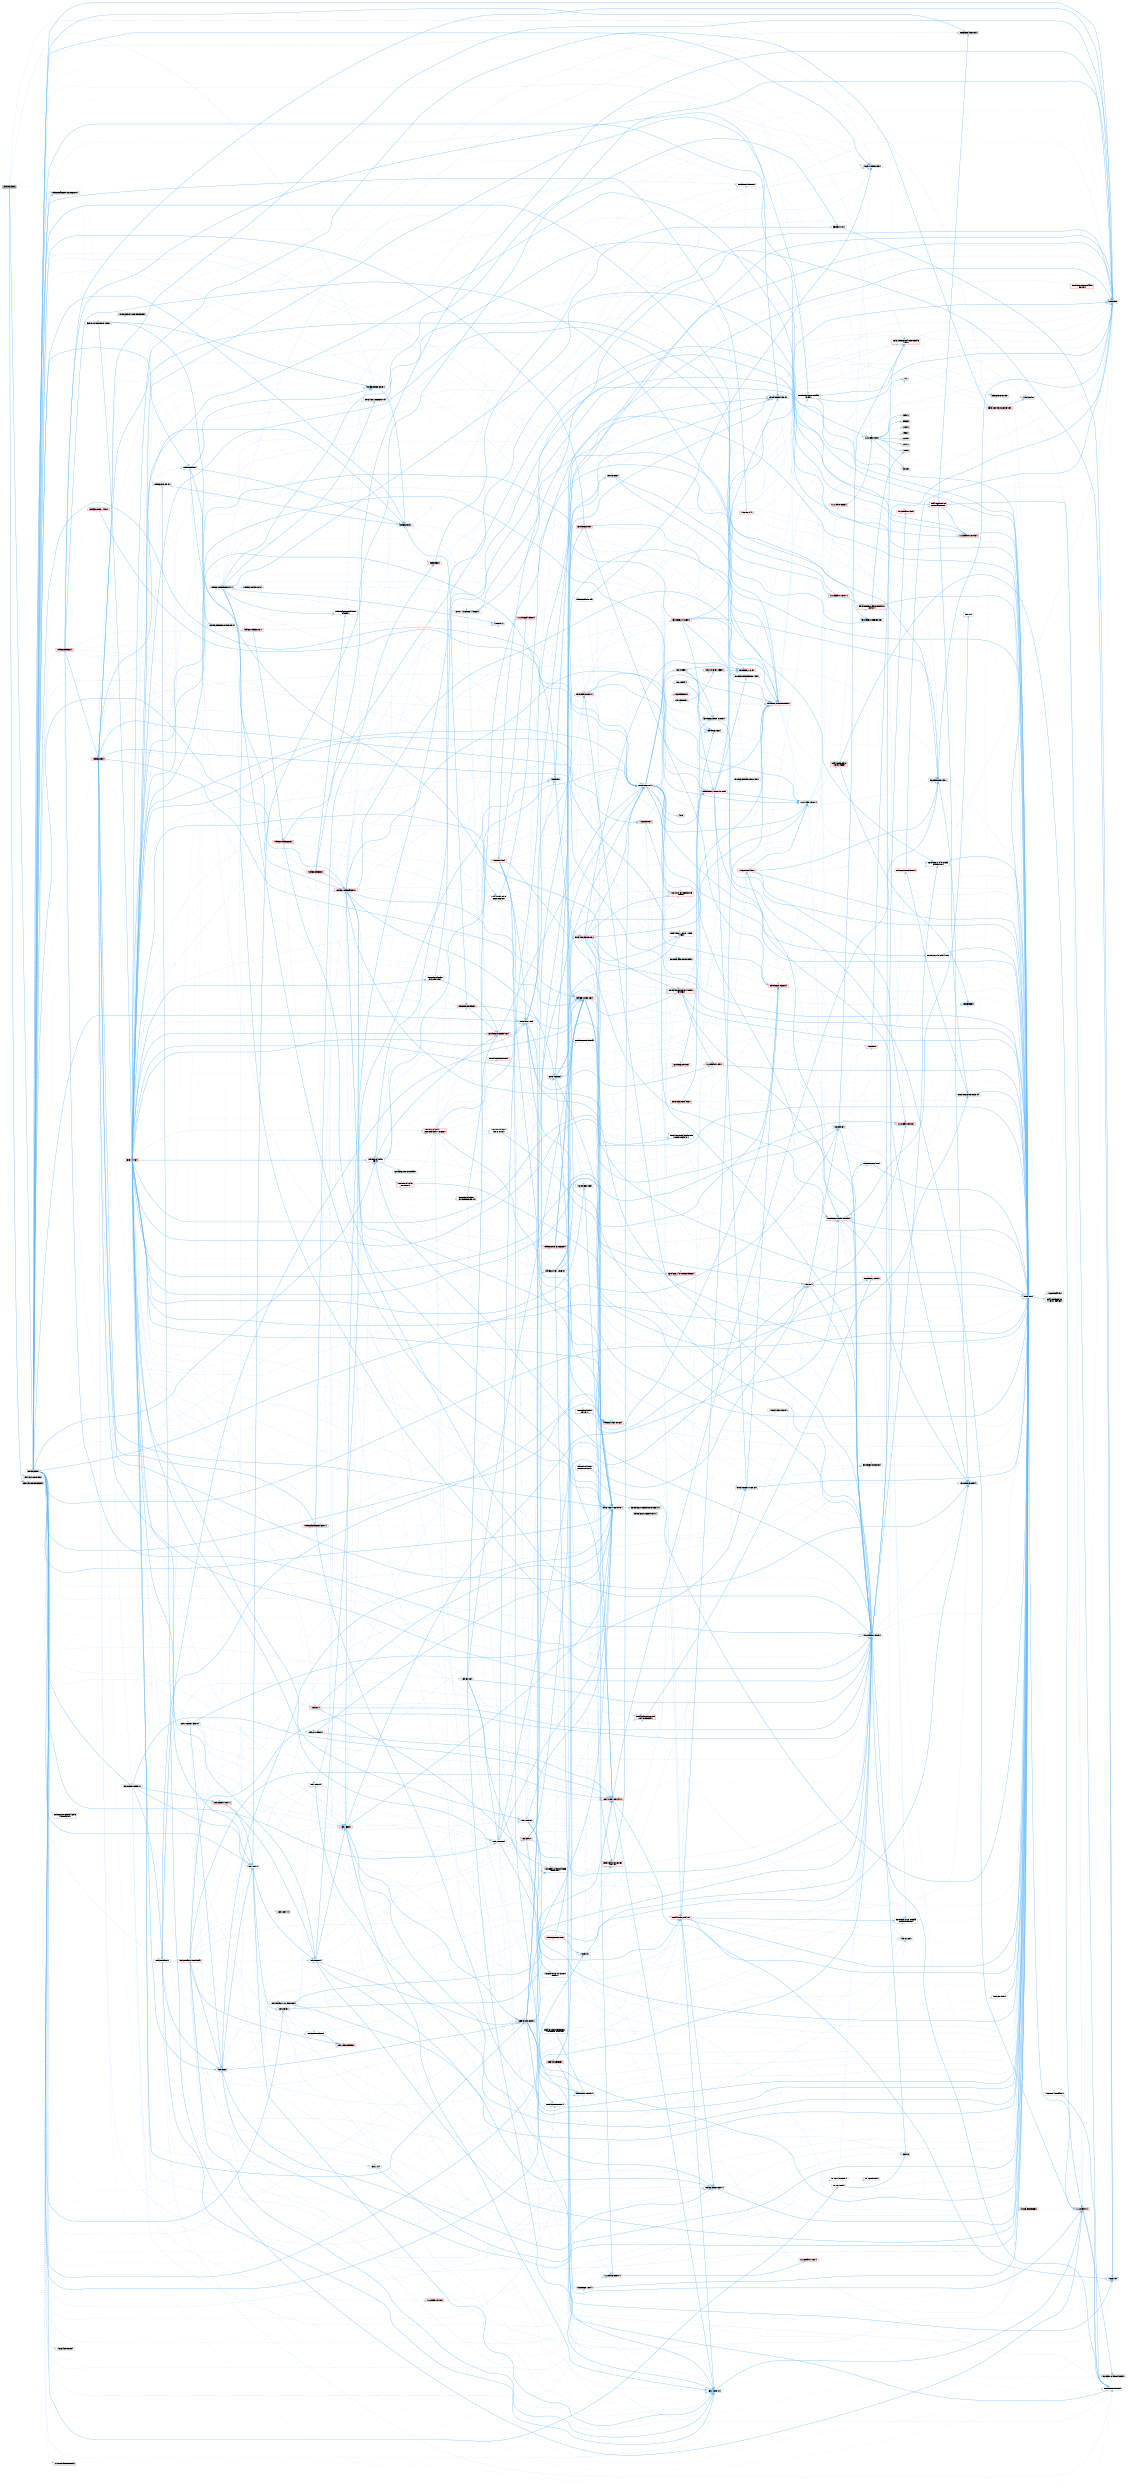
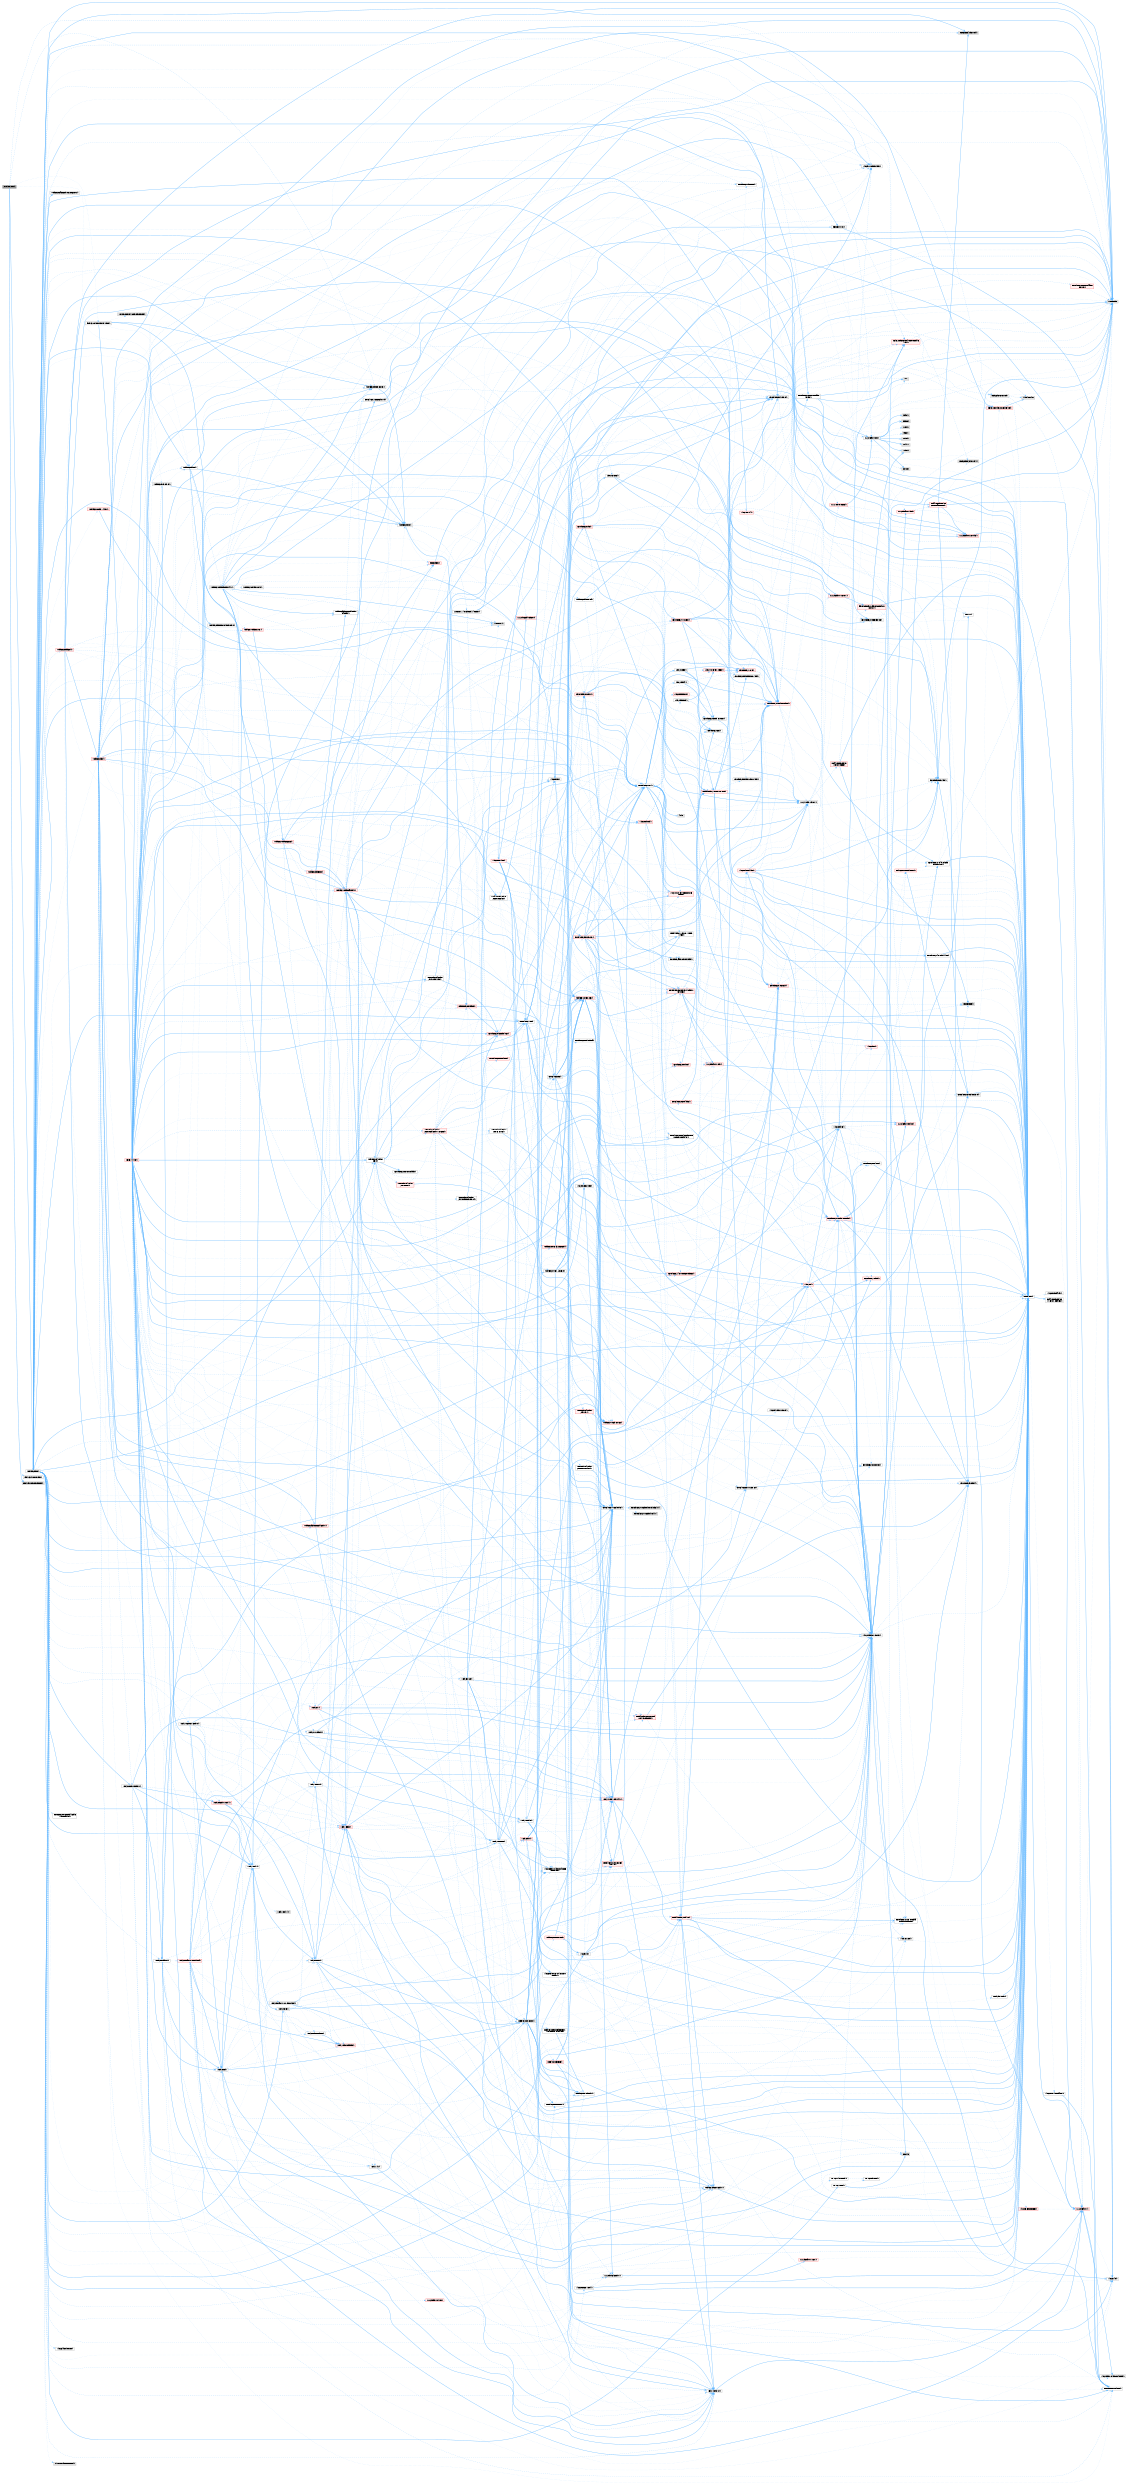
node "Trace/Detail/Channel.inl": added
node "Memory/VirtualStackAllocator.h": label "Memory/VirtualStackAllocator.h" -> "AutoRTFM/VirtualStackAllocator.h"
edge "CoreMinimal.h" -> "HAL/PlatformMath.h": now "CoreMinimal.h" -> "Concepts/GetTypeHashable.h"
edge "Misc/Guid.h" -> "CoreTypes.h": style dotted -> bold
edge "Logging/LogCategory.h" -> "CoreTypes.h": style dashed -> bold
